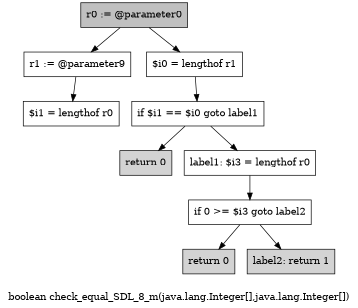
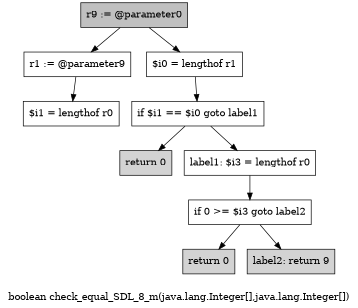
node "r0 := @parameter0": label "r0 := @parameter0" -> "r9 := @parameter0"
node "label2: return 1": label "label2: return 1" -> "label2: return 9"
